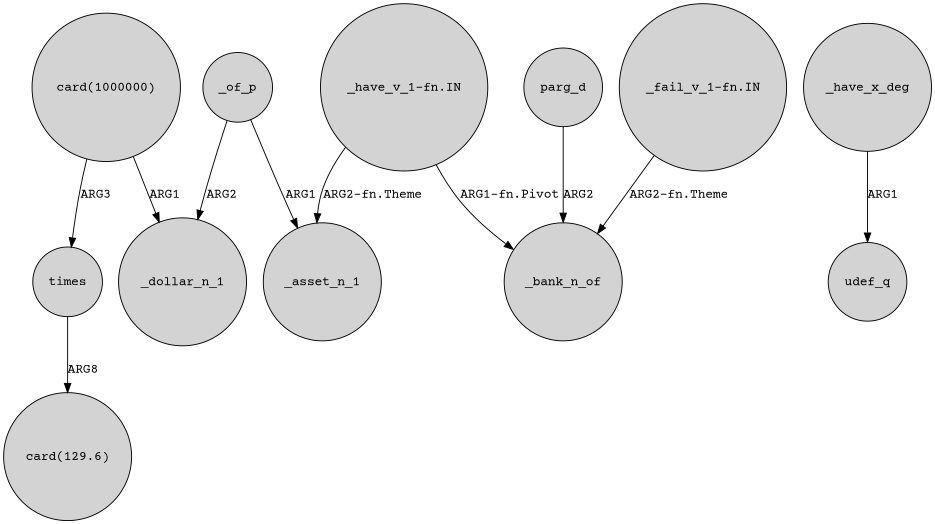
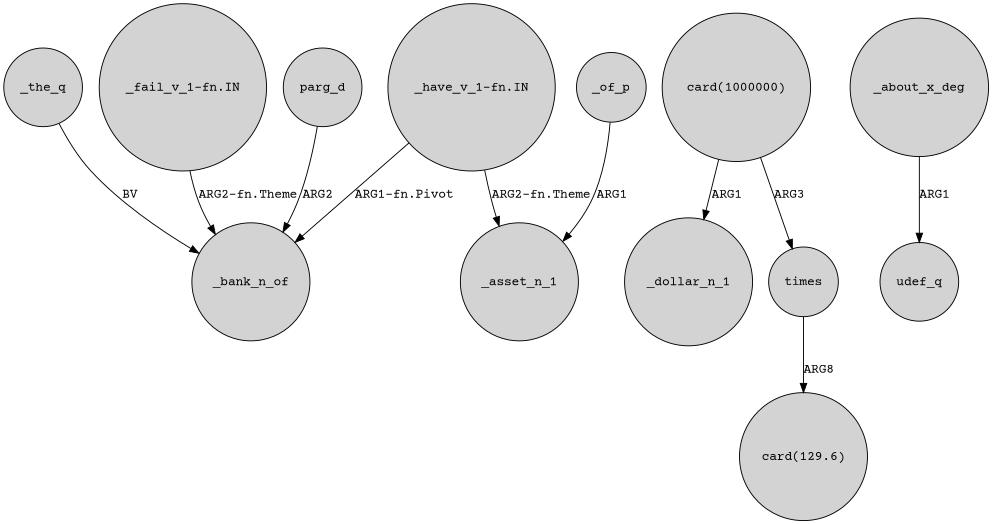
node "_the_q": added
node "_have_x_deg": label "_have_x_deg" -> "_about_x_deg"
edge "_of_p" -> "_dollar_n_1": removed, label "ARG2"
